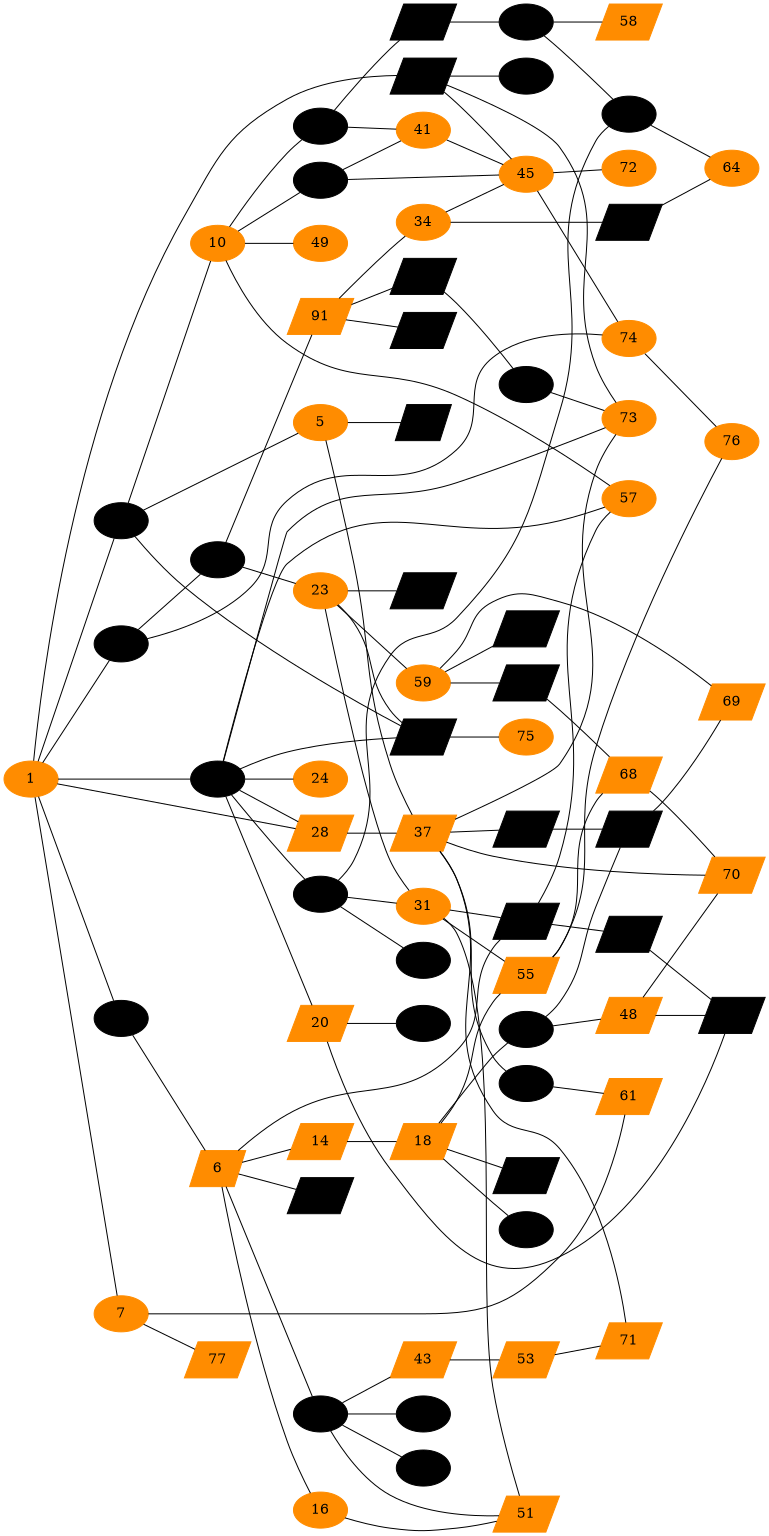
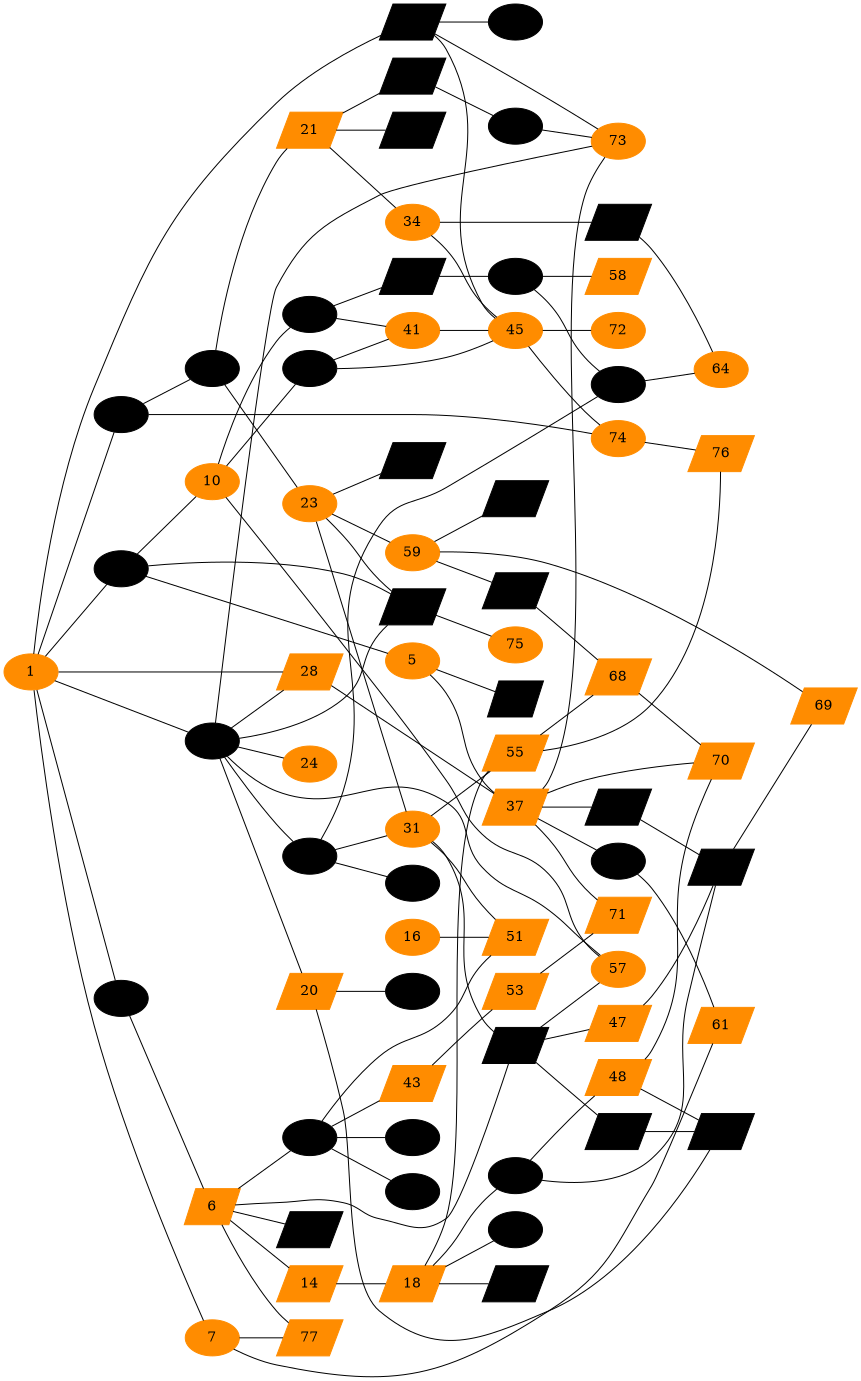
node "49": removed
node "91": label "91" -> "21"
node "76": shape ellipse -> parallelogram
node "47": added
edge "6" -- "16": now "6" -- "77"
